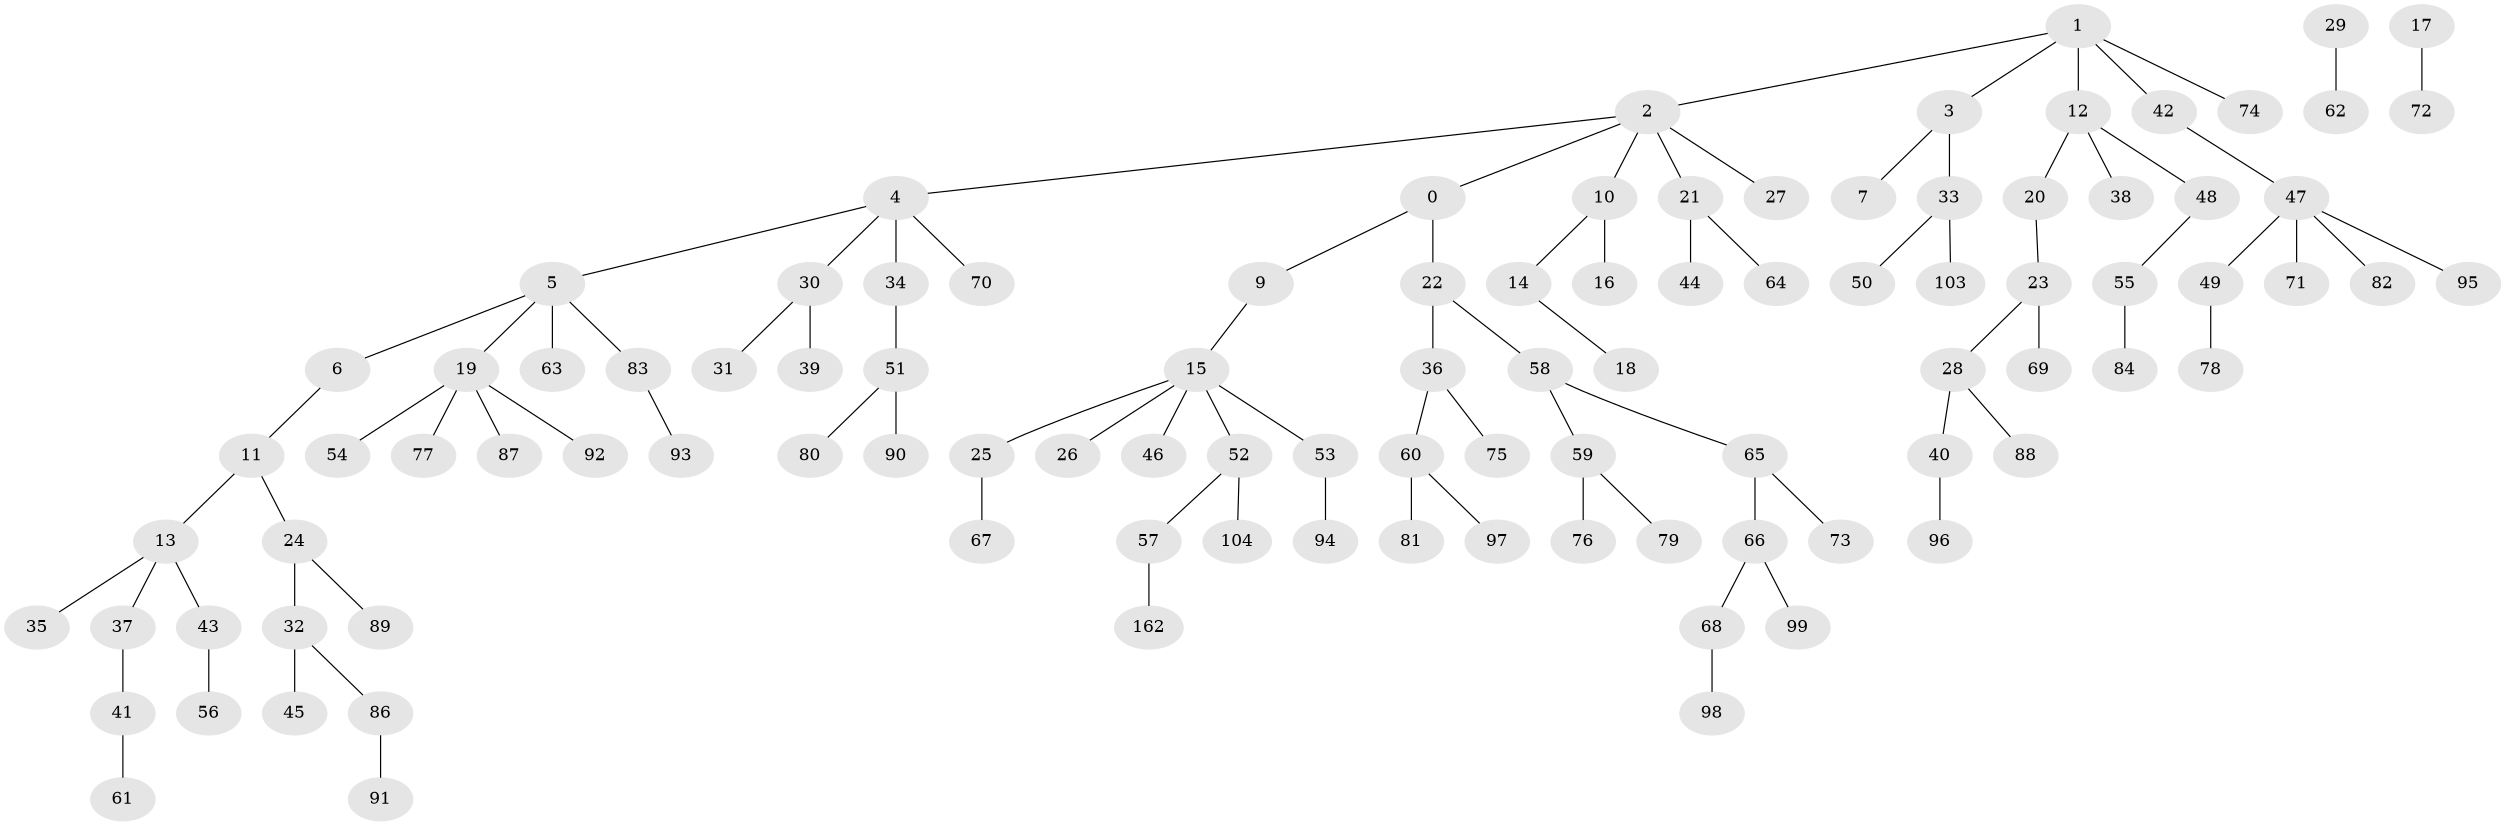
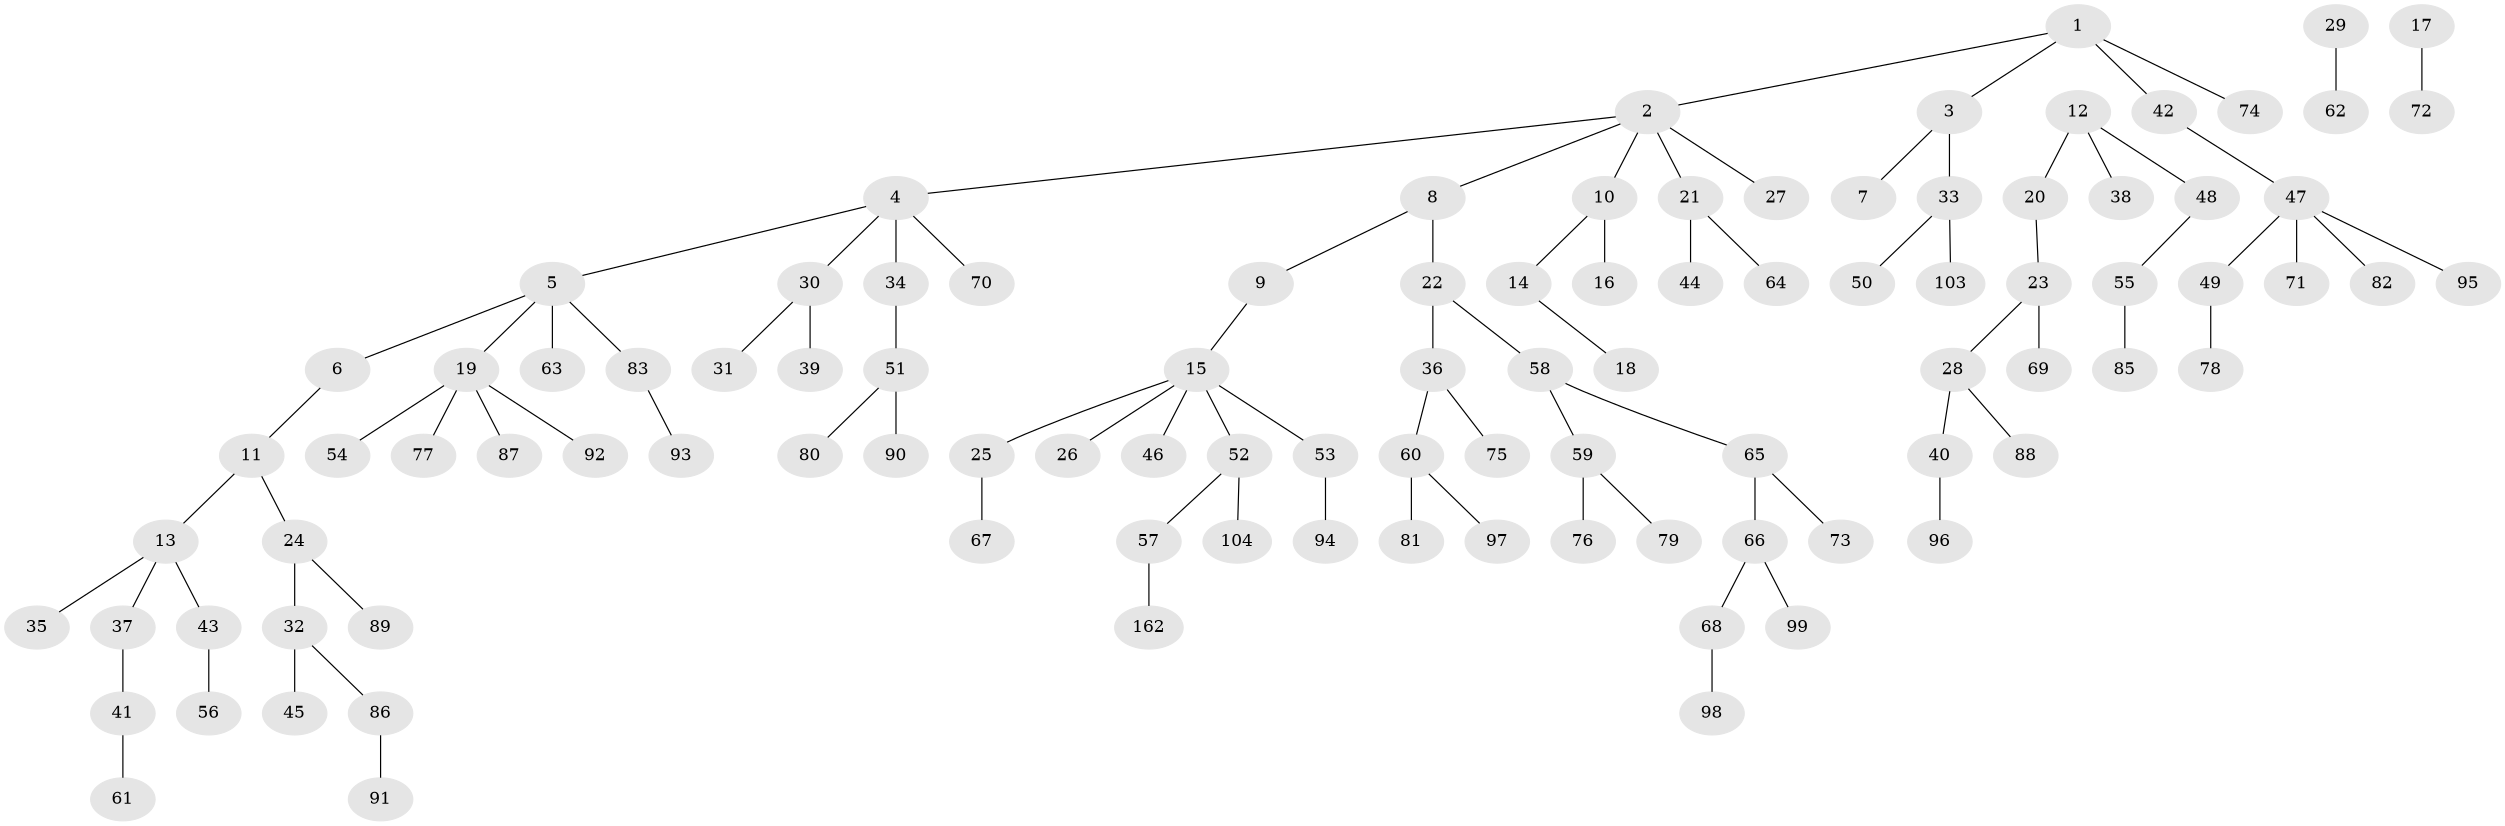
edge "1" -- "12": removed
node "0": label "0" -> "8"
node "84": label "84" -> "85"
